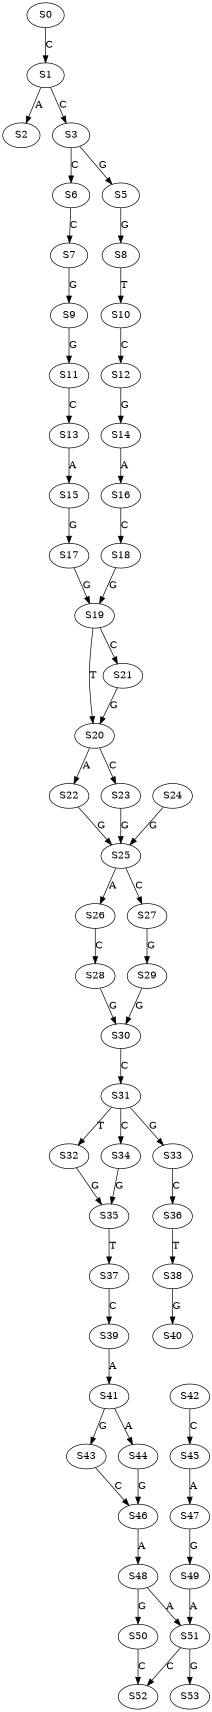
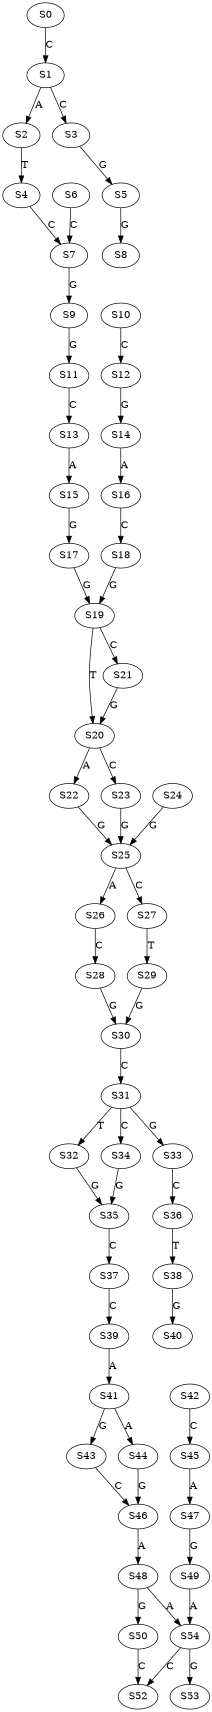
edge "S3" -> "S6": removed, label "C"
node "S4": added
edge "S8" -> "S10": removed, label "T"
edge "S27" -> "S29": label "G" -> "T"
edge "S35" -> "S37": label "T" -> "C"
node "S51": label "S51" -> "S54"
